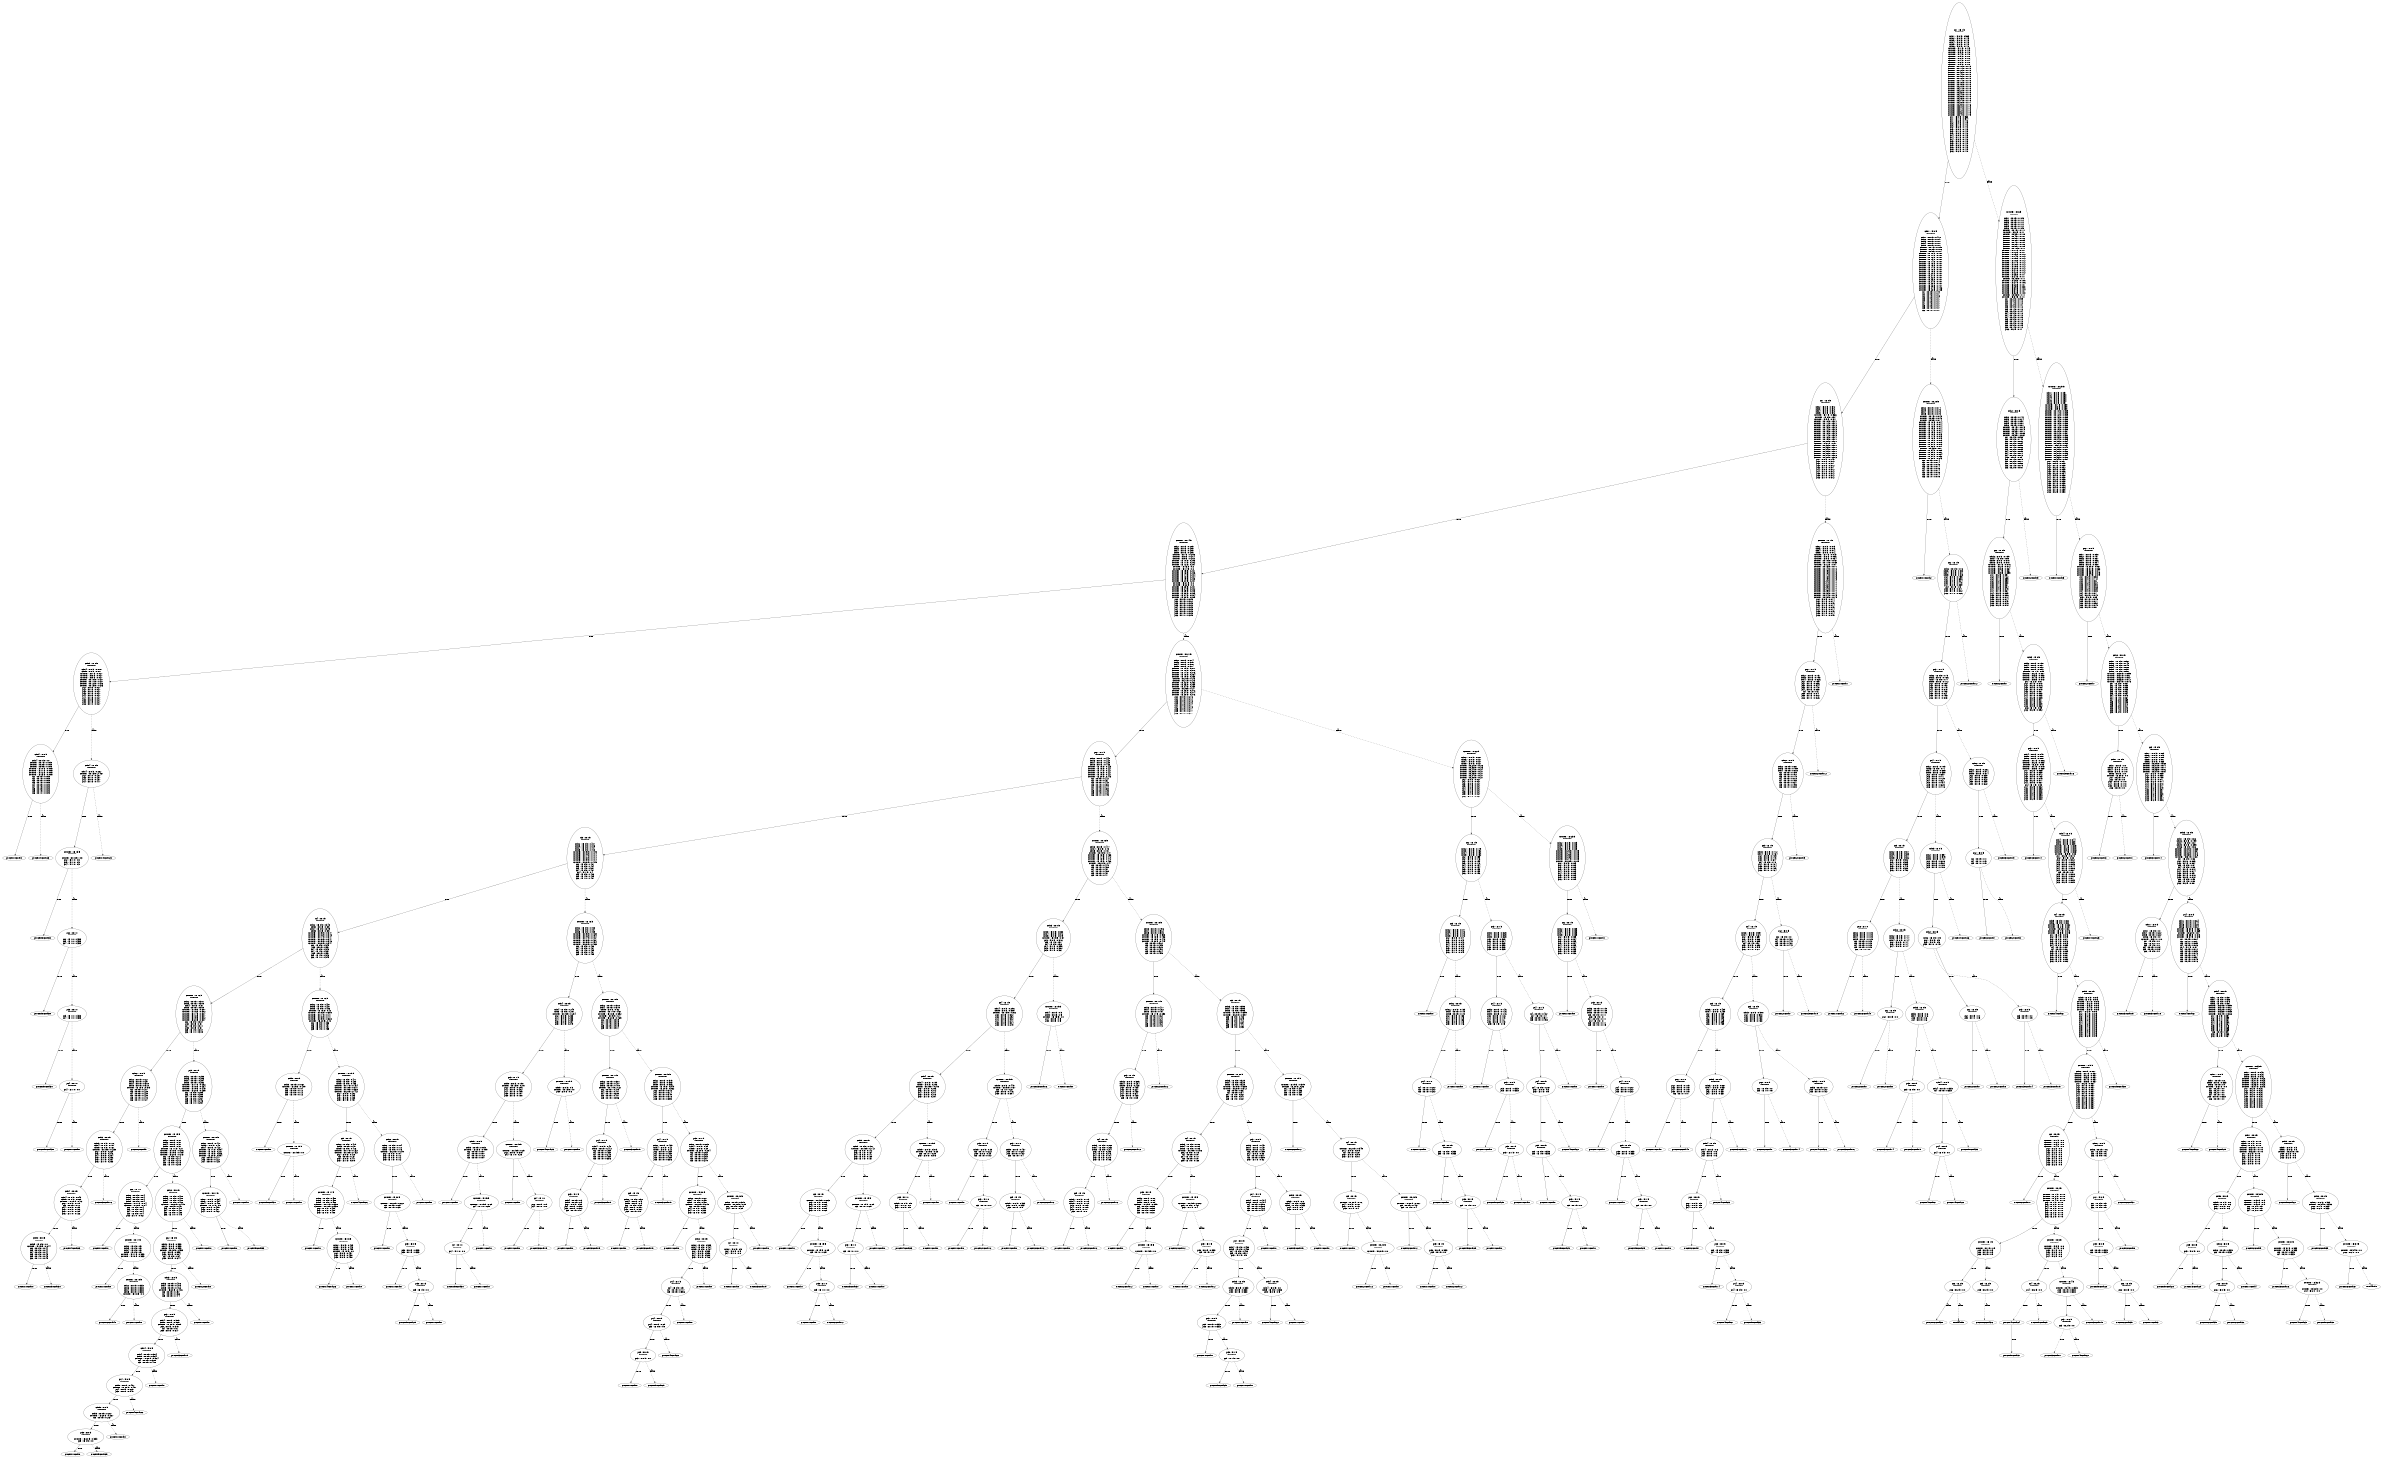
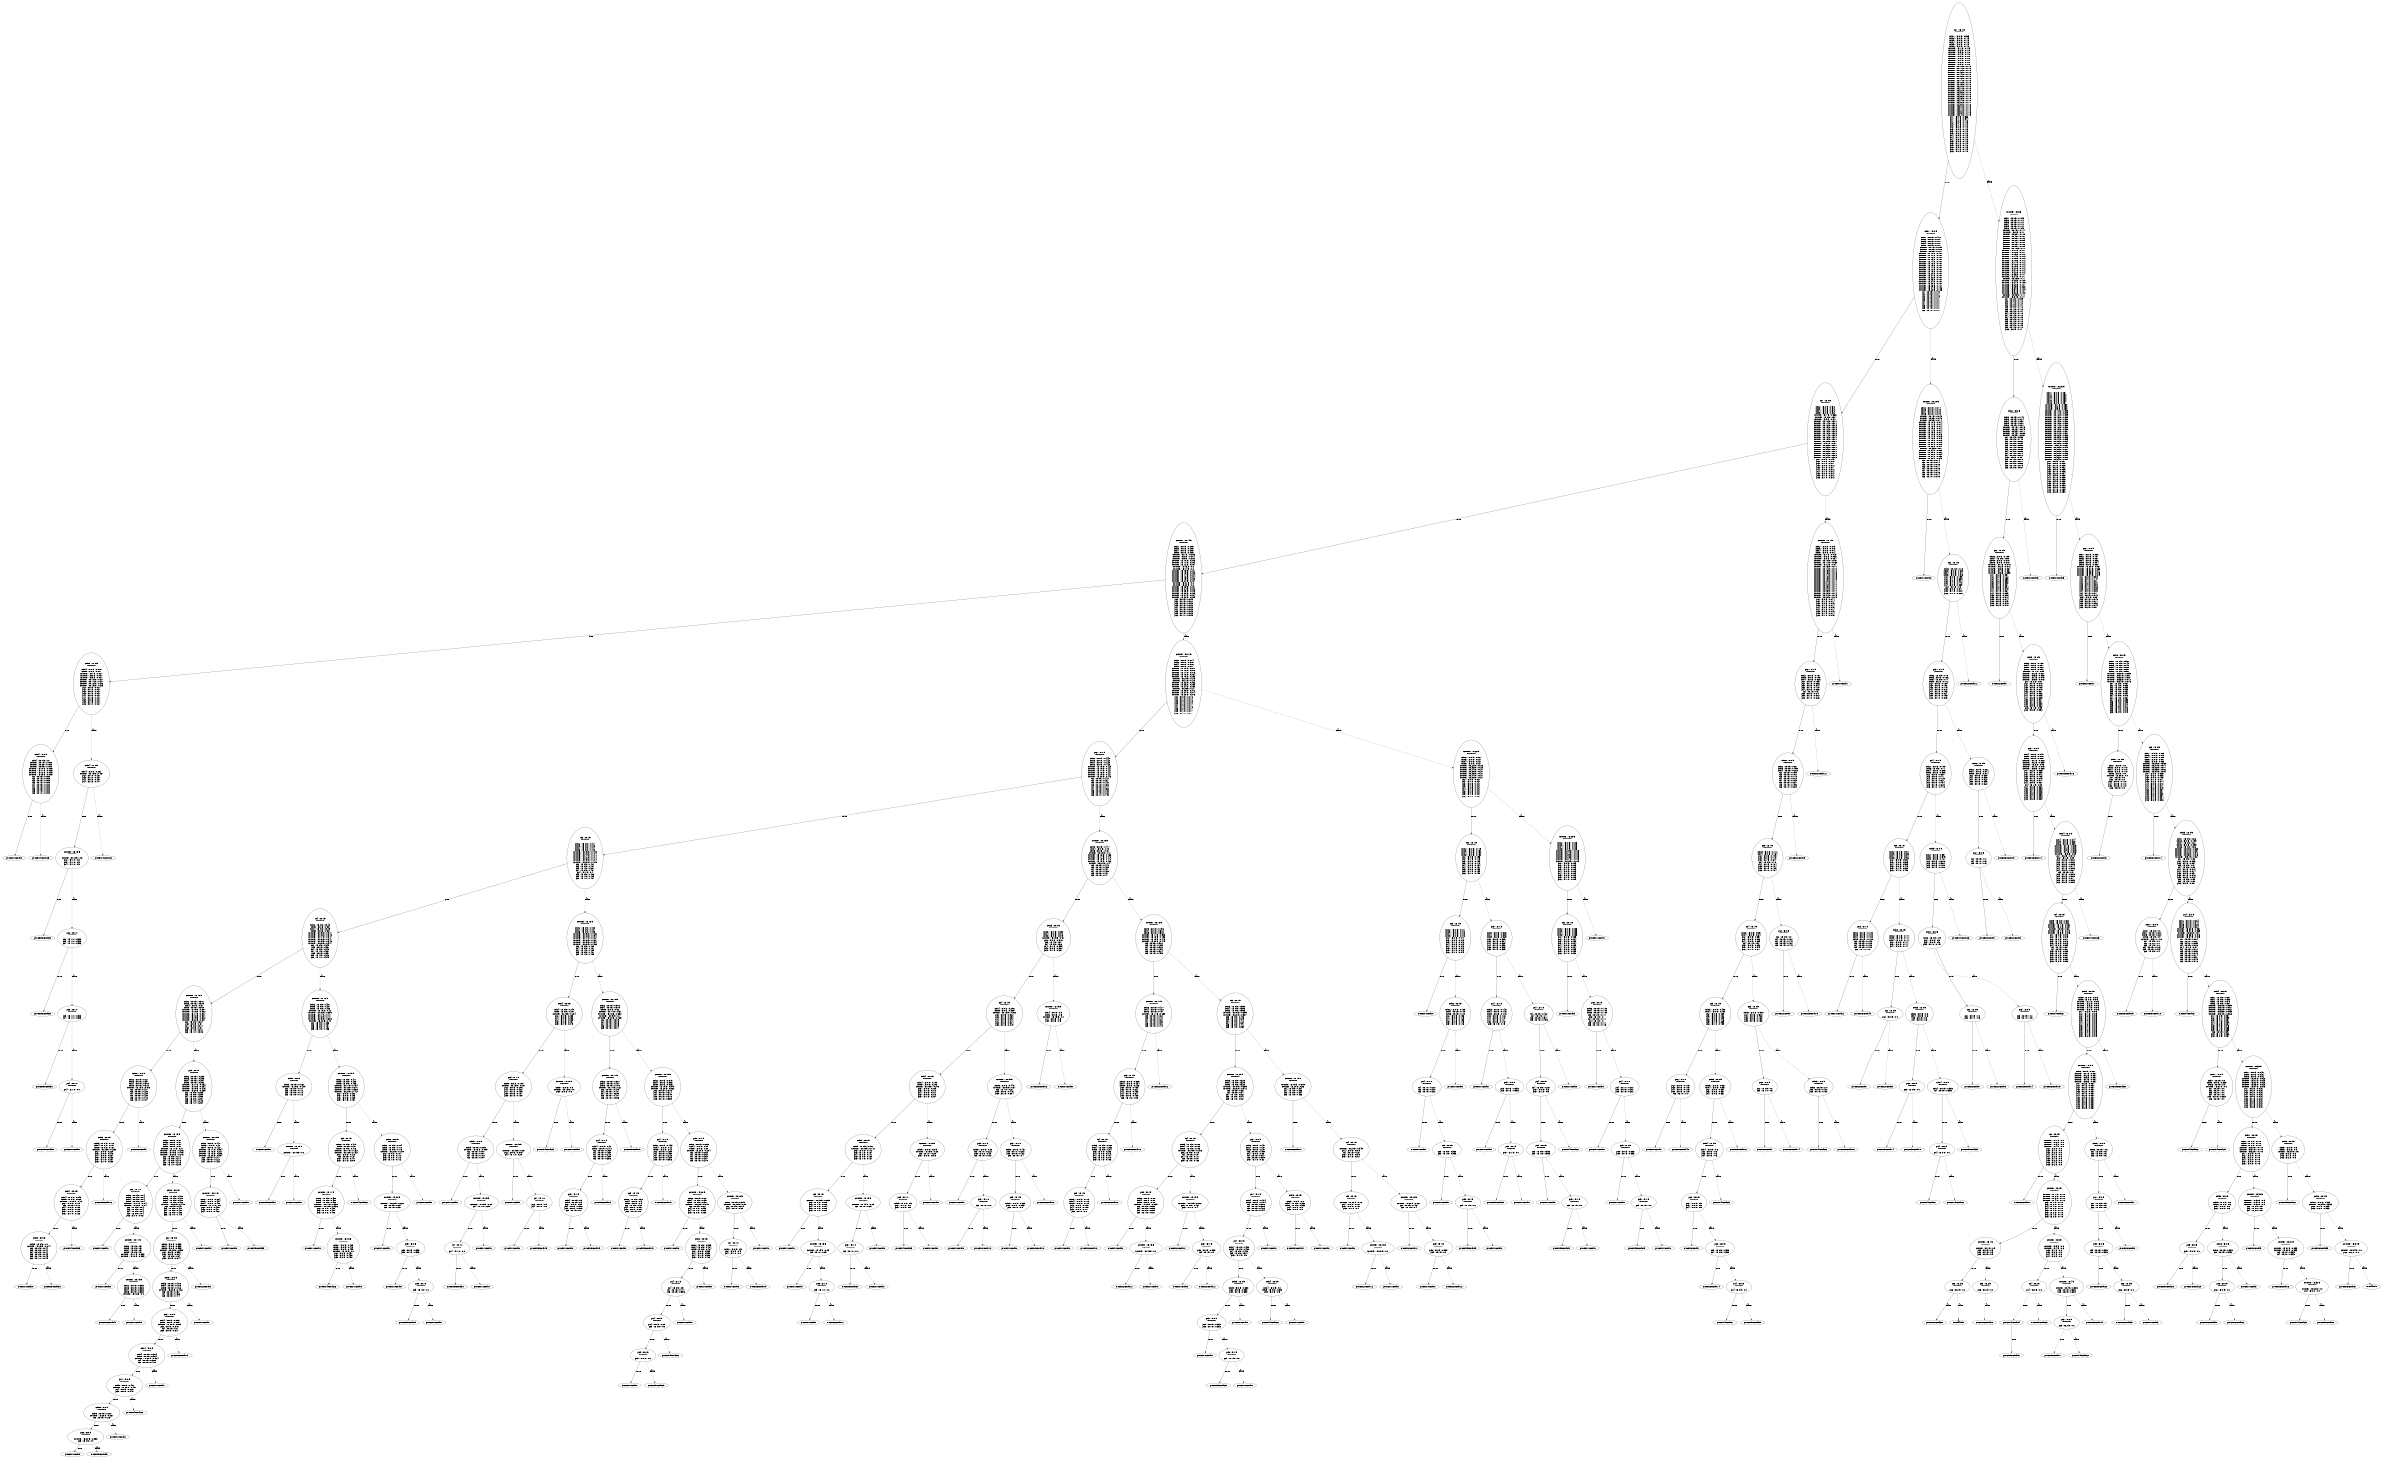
node "process2_cmd_11": removed
node "process1_cmd_4": label "process1_cmd_4" -> "process1_cmd_8"
